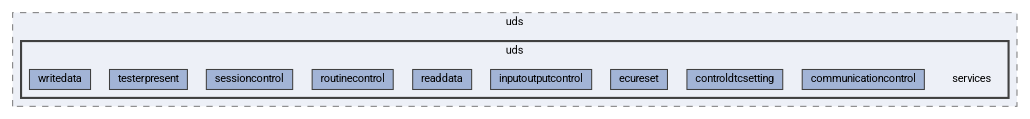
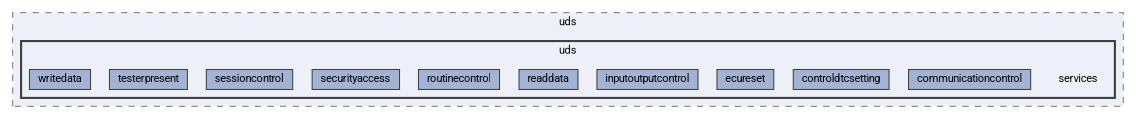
node "securityaccess": added
